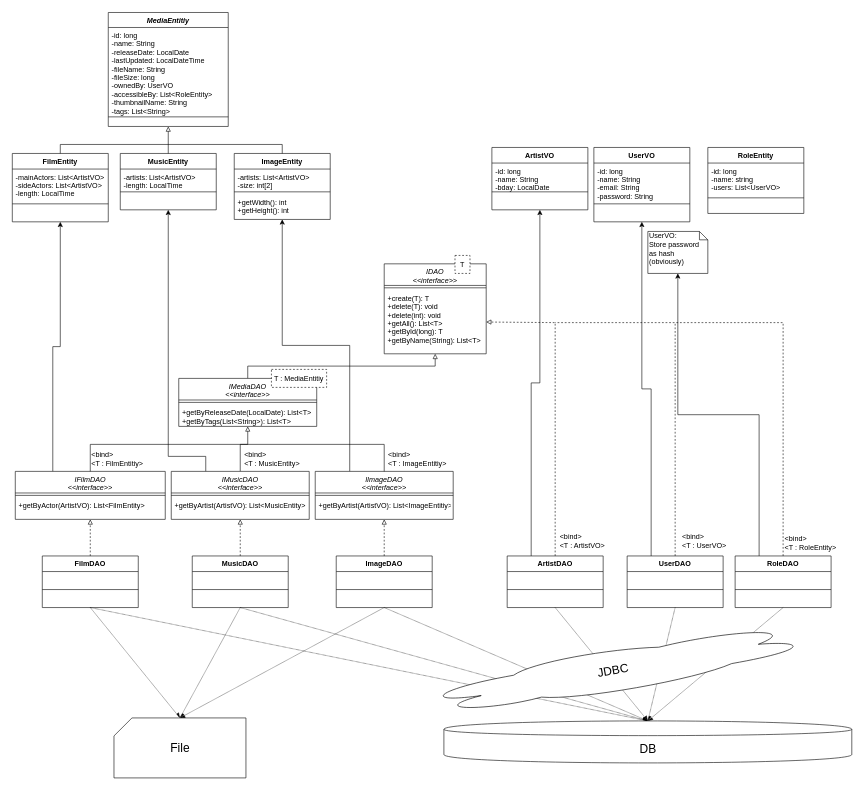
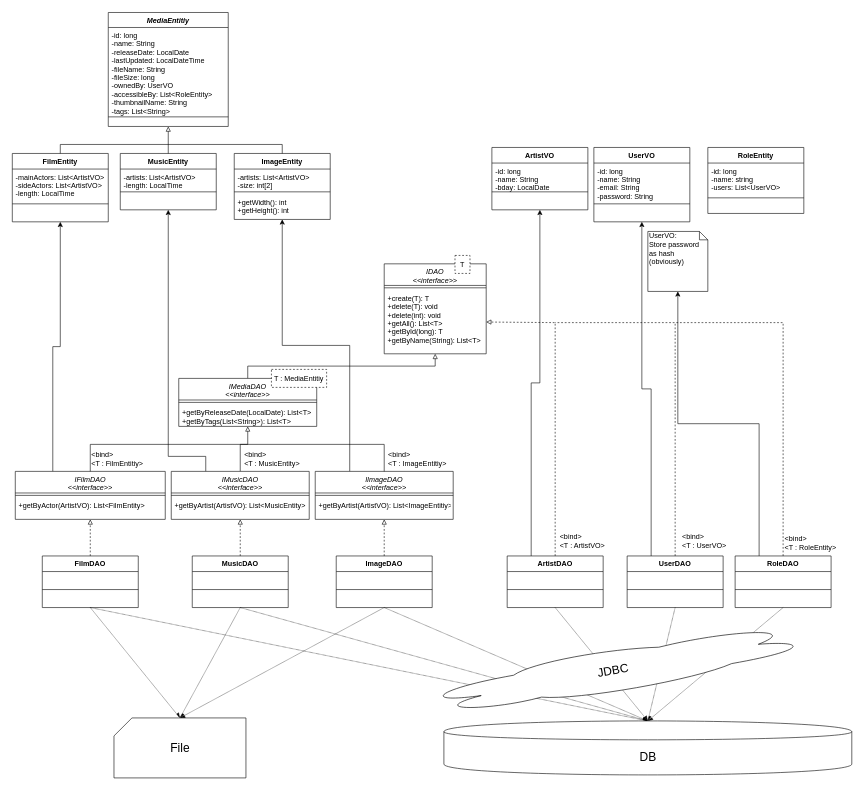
node "UserVO: Store password as hash (obviously)": size 60x42 -> 60x60
node "DB": size 408x42 -> 408x54
